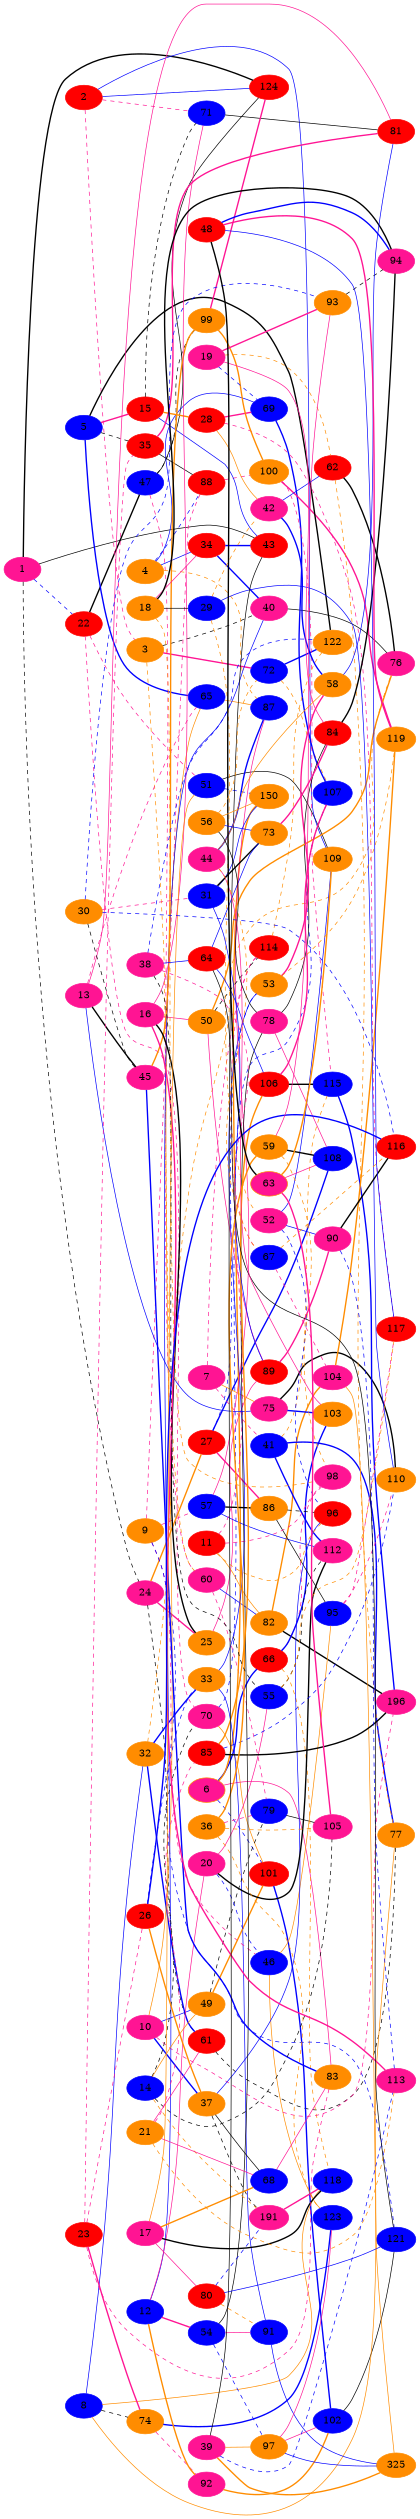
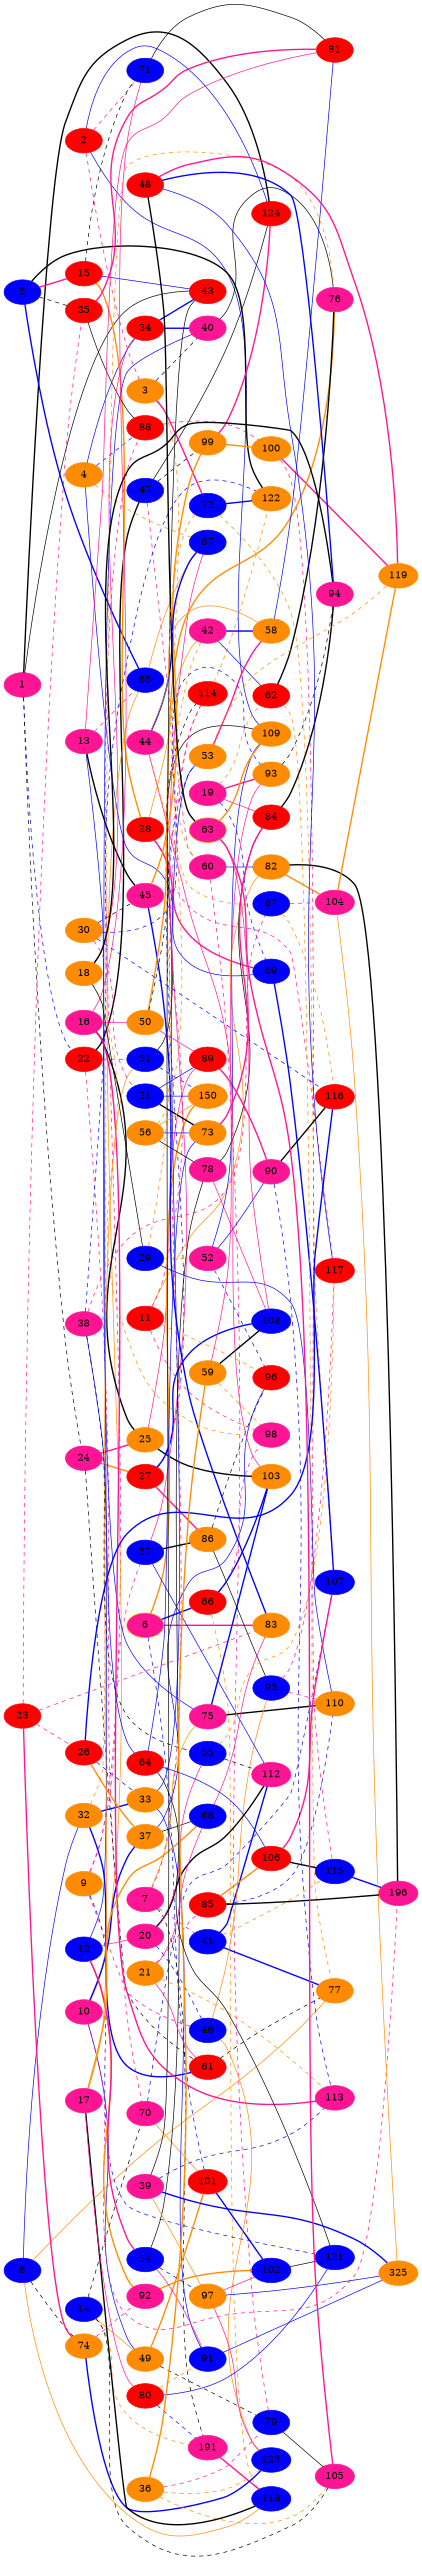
edge "25" -- "103": added
edge "6" -- "83": style solid -> bold
edge "37" -- "191": now "7" -- "191"
edge "39" -- "325": color darkorange -> blue
